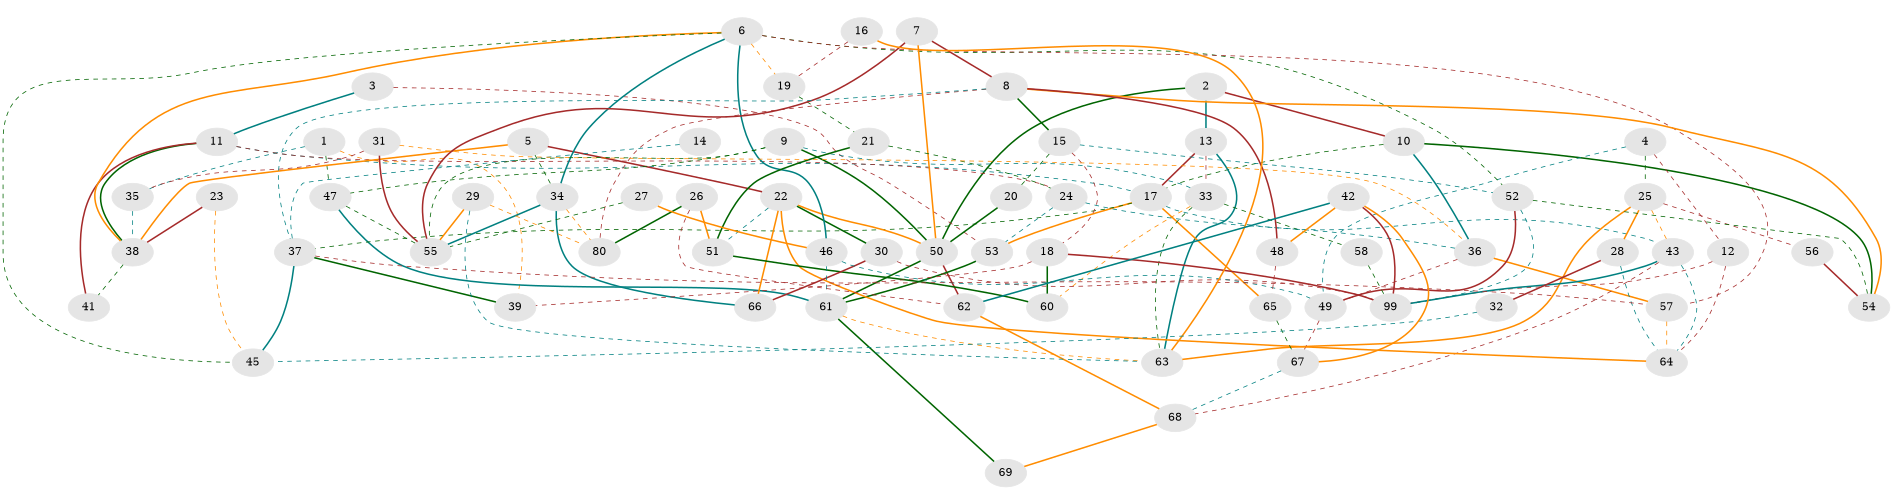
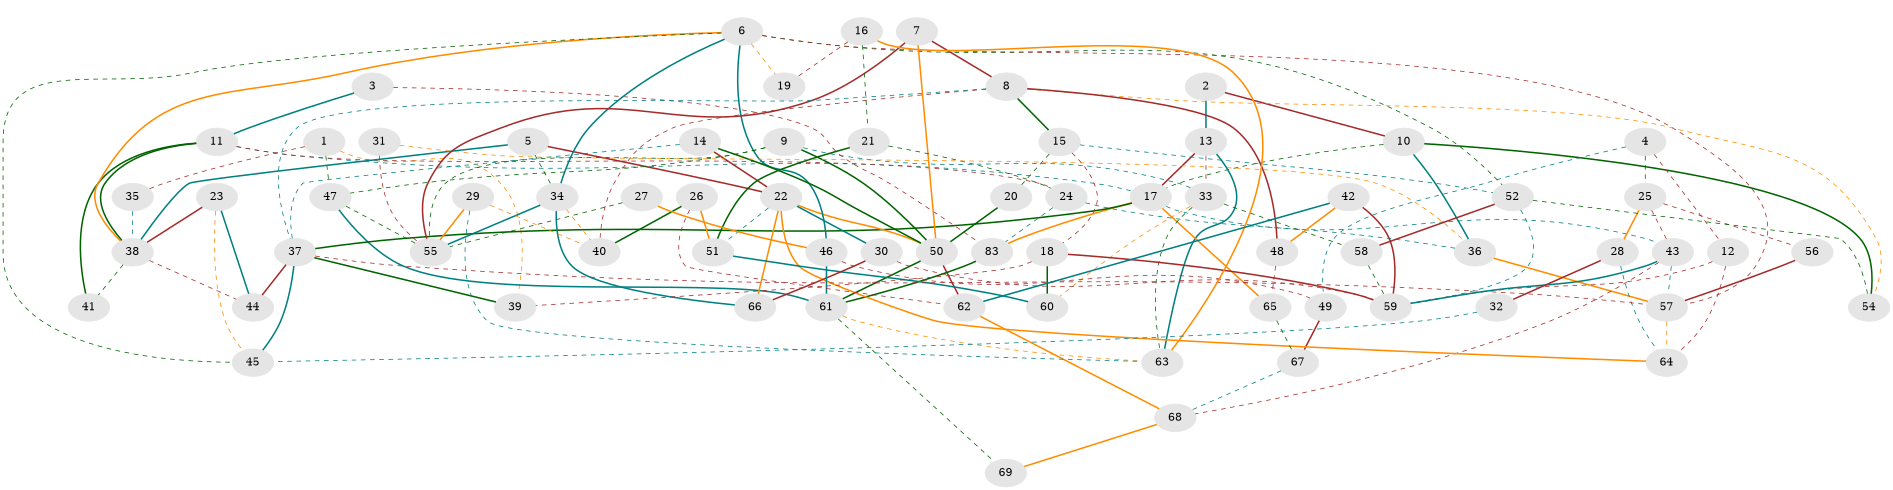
edge "8" -- "54": style bold -> dashed
edge "19" -- "21": now "16" -- "21"
edge "2" -- "50": now "14" -- "50"
edge "5" -- "38": color darkorange -> teal
edge "1" -- "35": color teal -> brown
edge "14" -- "22": added
edge "31" -- "35": removed
edge "11" -- "41": color brown -> darkgreen
edge "31" -- "55": style bold -> dashed
edge "22" -- "30": color darkgreen -> teal
edge "25" -- "43": color darkorange -> brown
edge "17" -- "37": style dashed -> bold
node "80": label "80" -> "40"
node "53": label "53" -> "83"
edge "51" -- "60": color darkgreen -> teal
edge "46" -- "49": color teal -> brown
edge "46" -- "61": style dashed -> bold
edge "36" -- "49": removed
edge "56" -- "54": now "56" -- "57"
edge "52" -- "49": now "52" -- "58"
node "44": added
node "99": label "99" -> "59"
edge "42" -- "67": removed
edge "43" -- "64": now "43" -- "57"
edge "49" -- "67": style dashed -> bold
edge "25" -- "63": removed
edge "61" -- "69": style bold -> dashed
